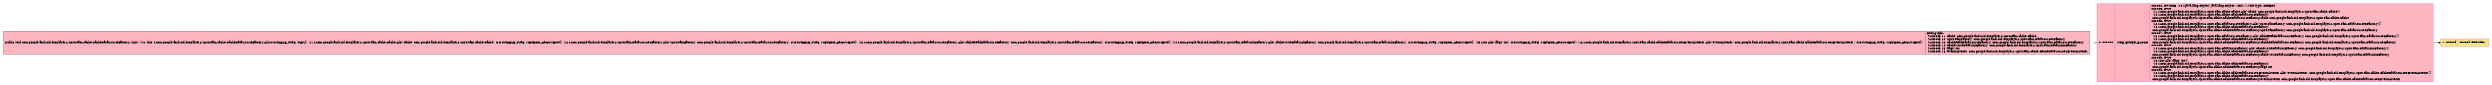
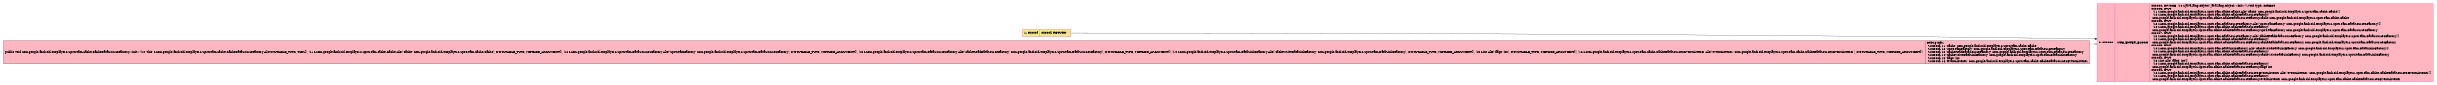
edge "0: 0x0000" -> "1: 0x000f": reversed
